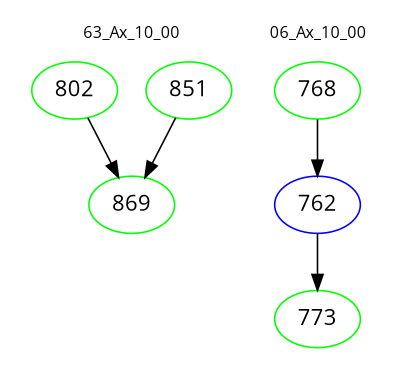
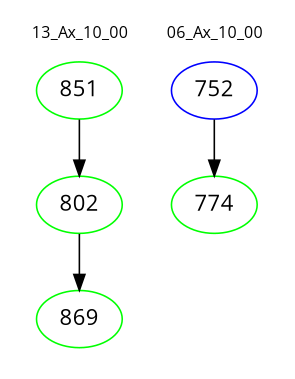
cluster "63_Ax_10_00": label "63_Ax_10_00" -> "13_Ax_10_00"
node "768": removed
edge "851" -> "869": now "851" -> "802"
node "762": label "762" -> "752"
node "773": label "773" -> "774"
